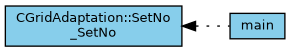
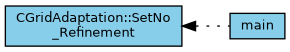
node "CGridAdaptation::SetNo _SetNo": label "CGridAdaptation::SetNo _SetNo" -> "CGridAdaptation::SetNo _Refinement"
